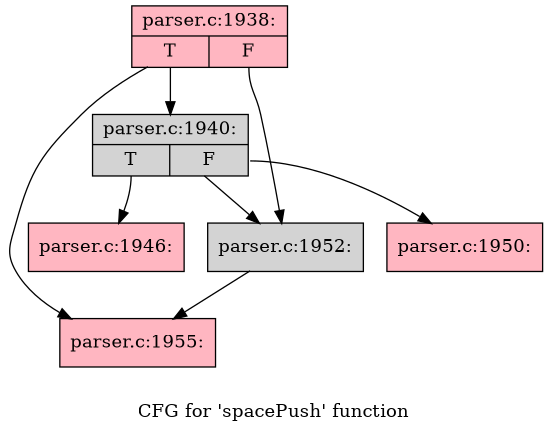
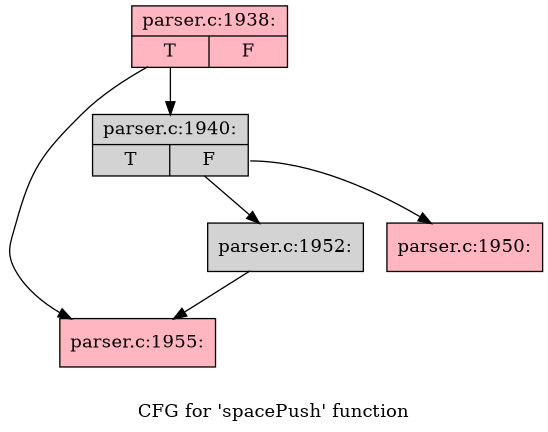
edge "parser.c:1938:" -> "parser.c:1952:": removed
node "parser.c:1946:": removed
